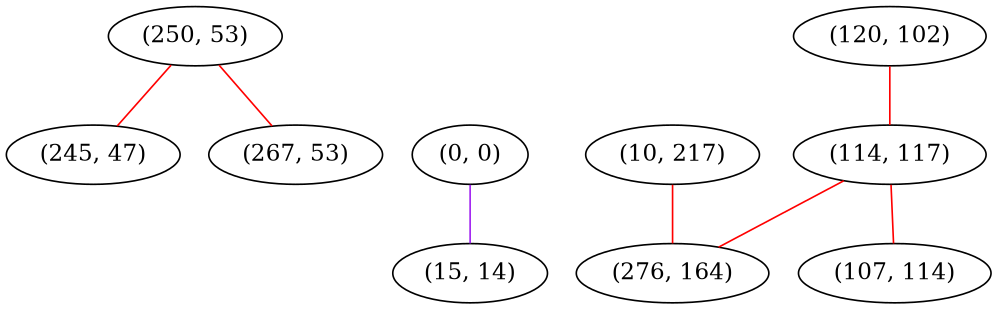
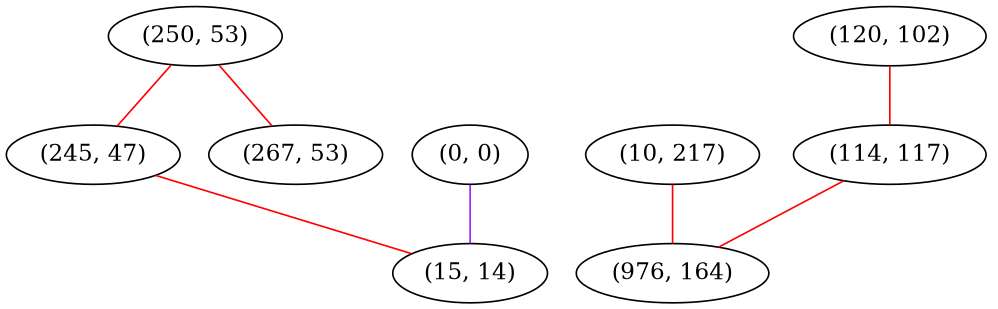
edge "(245, 47)" -- "(15, 14)": added
node "(276, 164)": label "(276, 164)" -> "(976, 164)"
node "(107, 114)": removed
